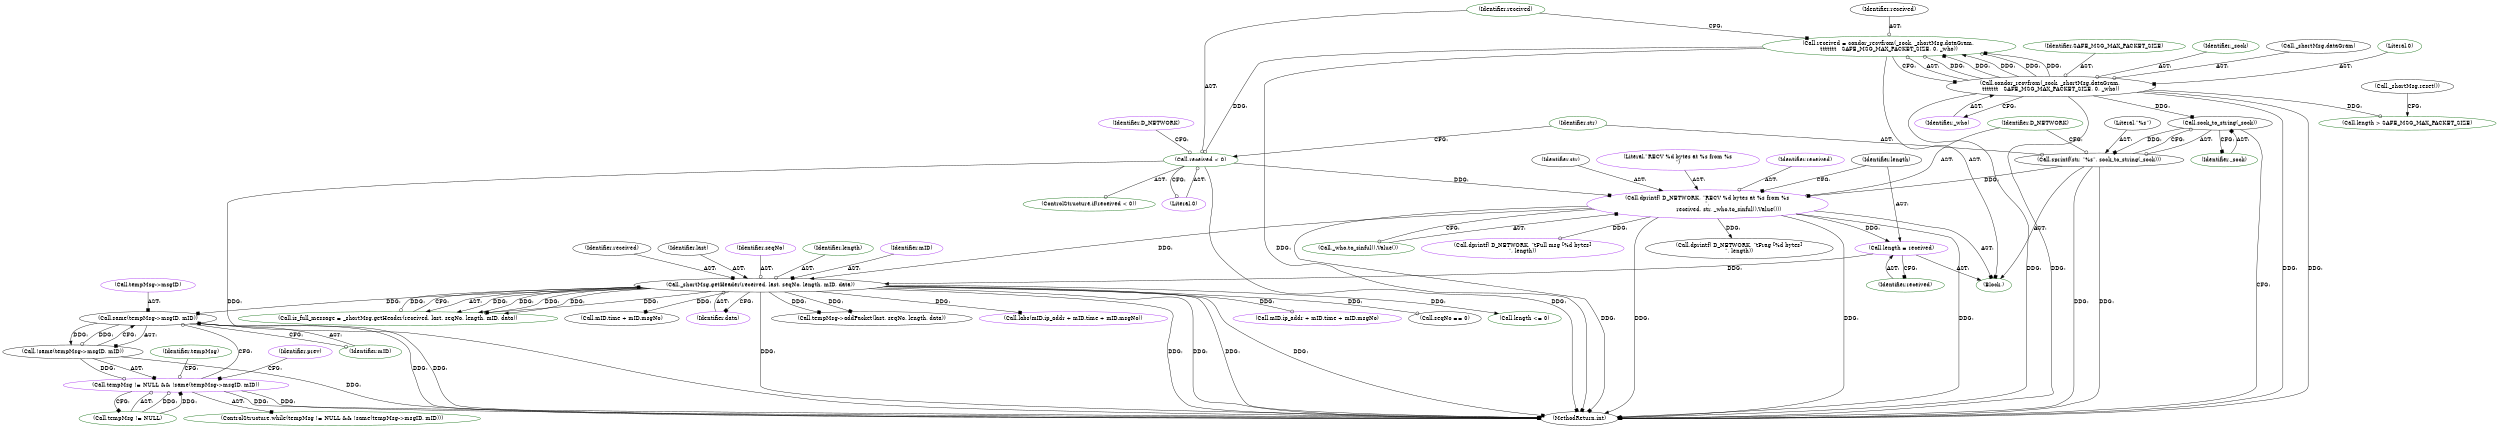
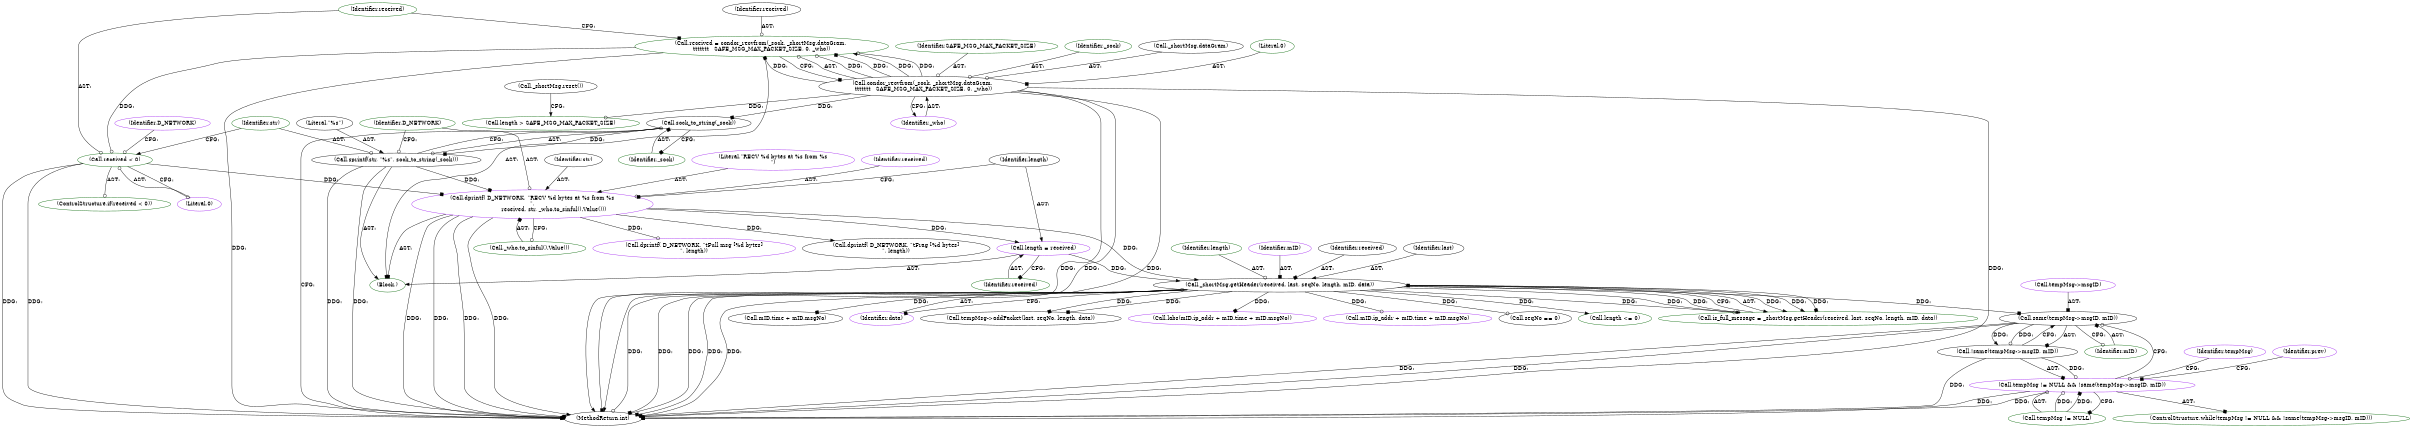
node "(Identifier,seqNo)": removed
node "(Identifier,tempMsg)": color darkgreen -> purple
